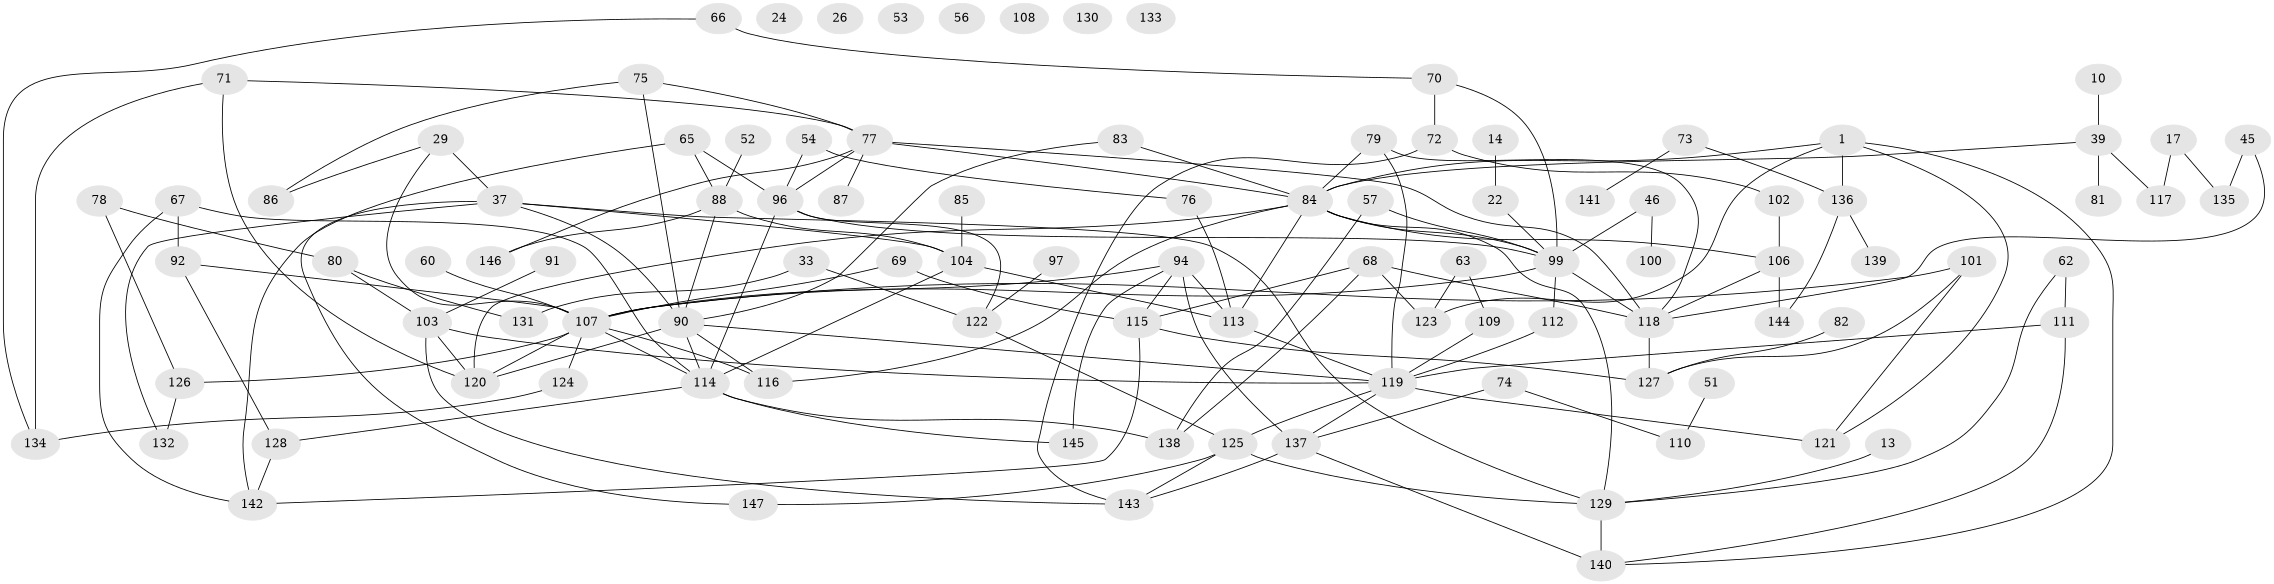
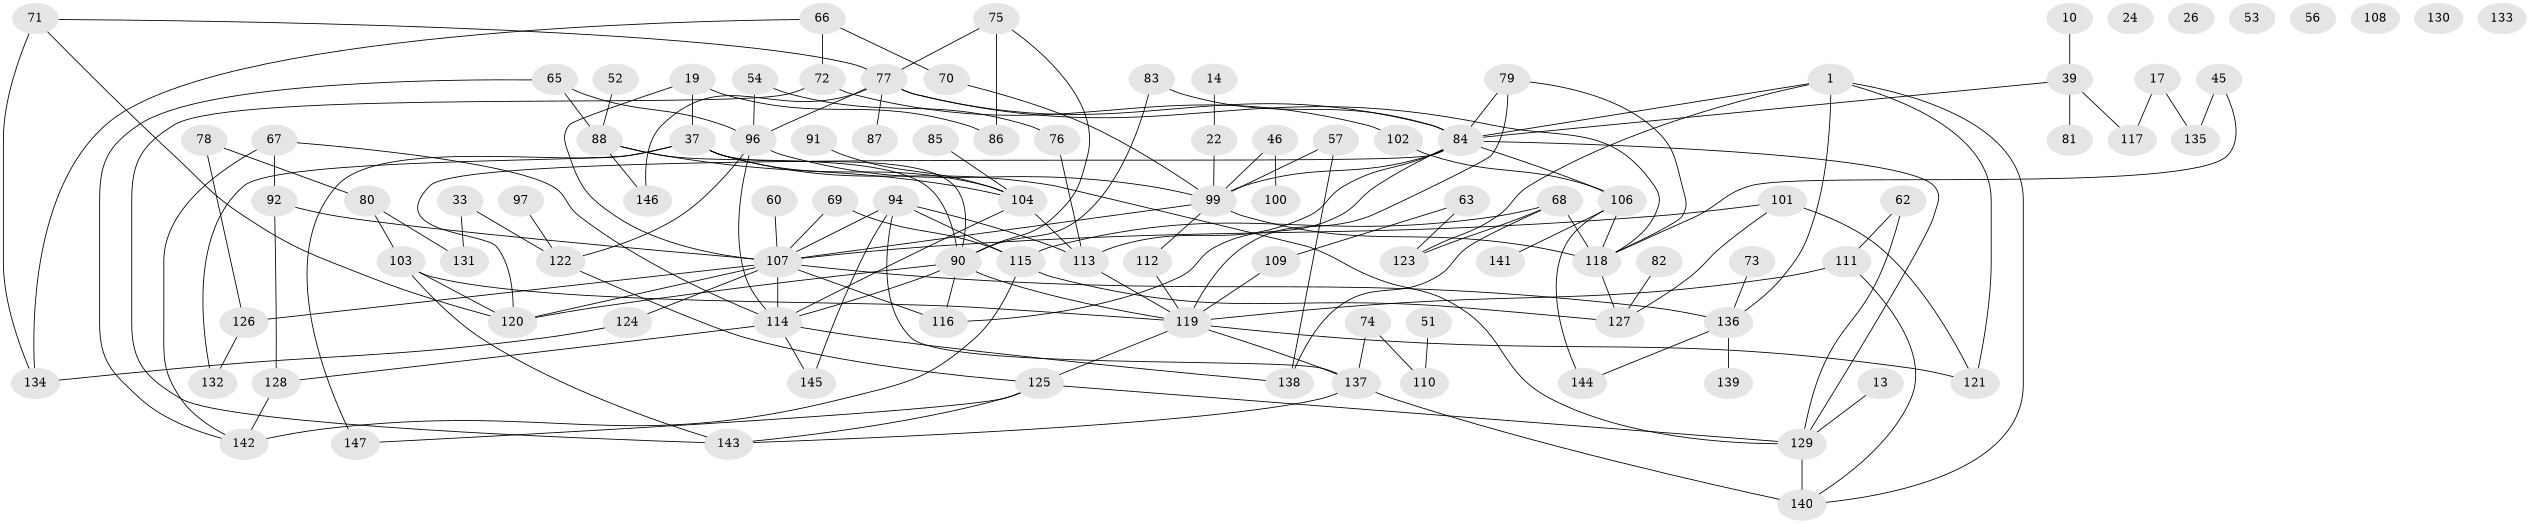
edge "70" -- "72": now "66" -- "72"
node "29": label "29" -> "19"
edge "73" -- "141": now "106" -- "141"
edge "107" -- "136": added
edge "91" -- "103": now "91" -- "104"
